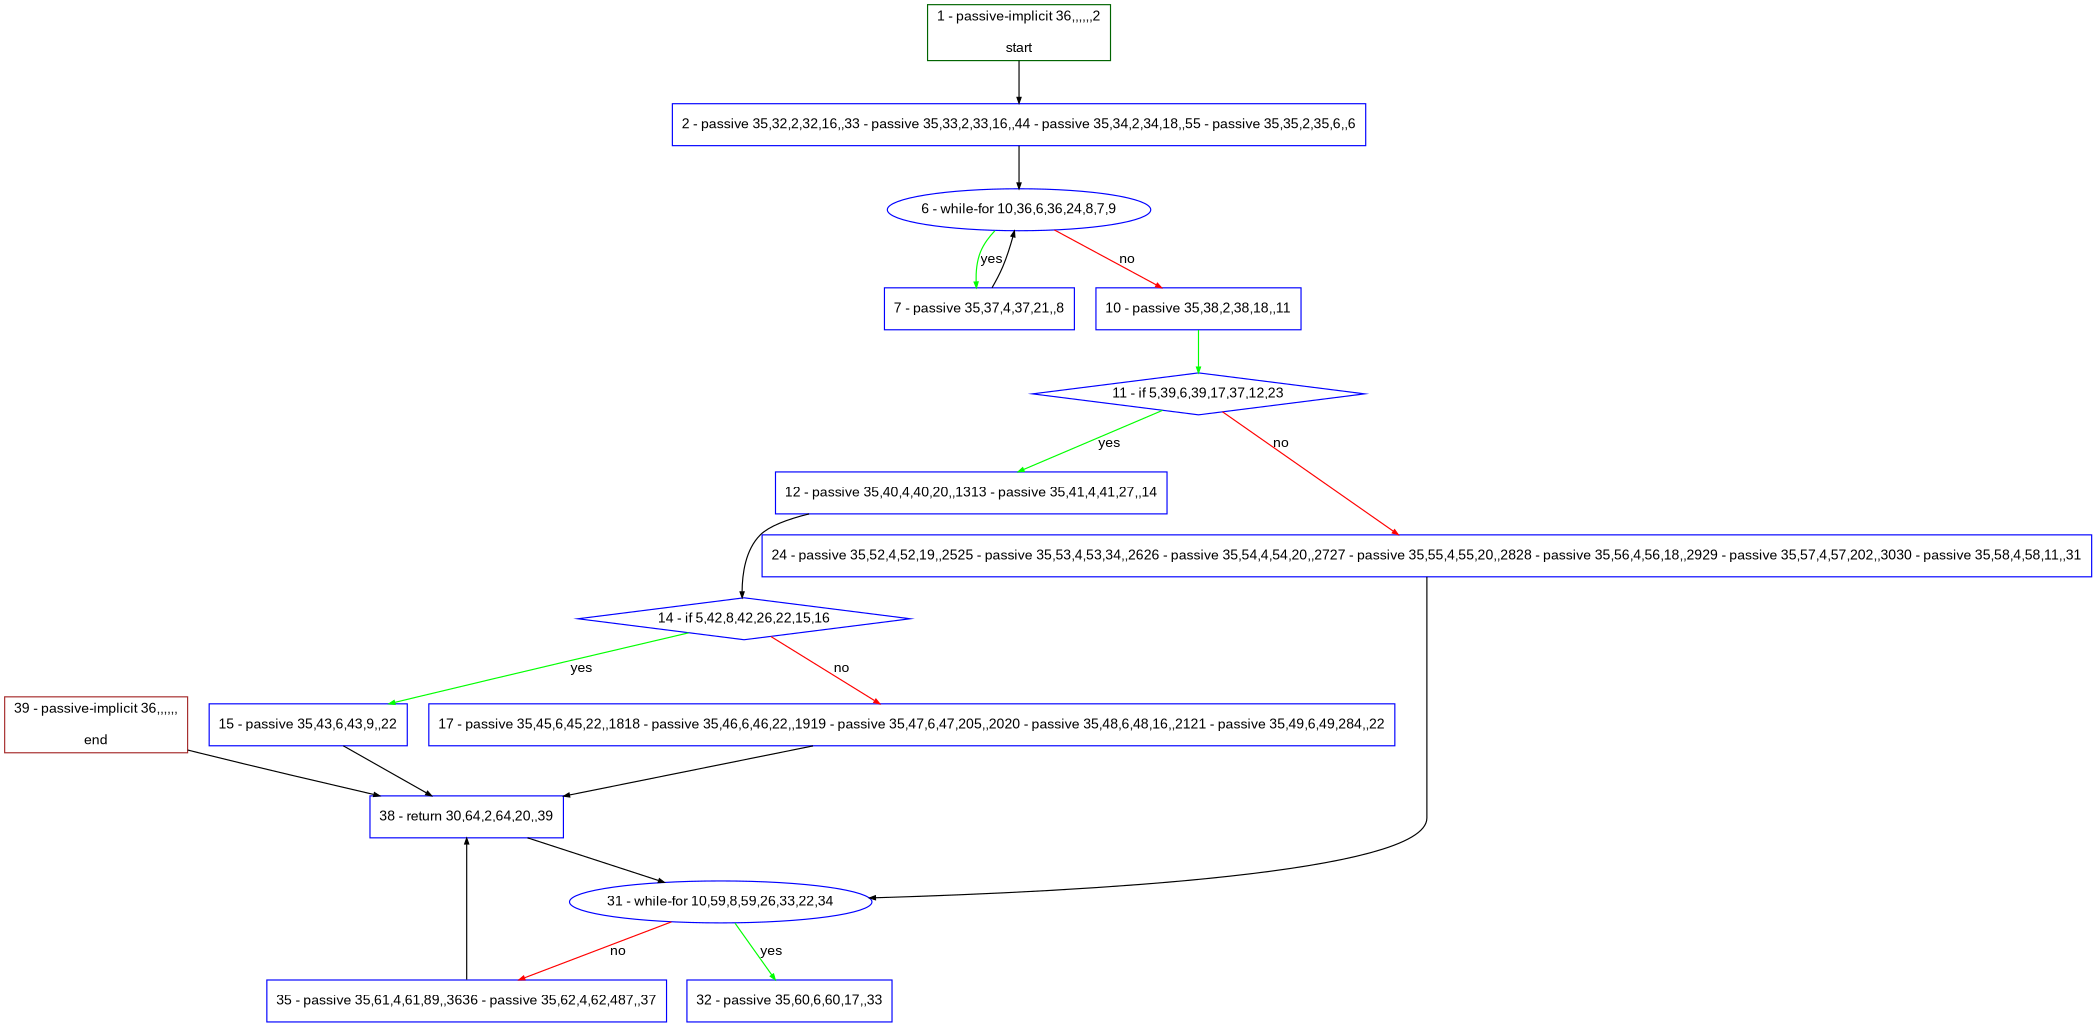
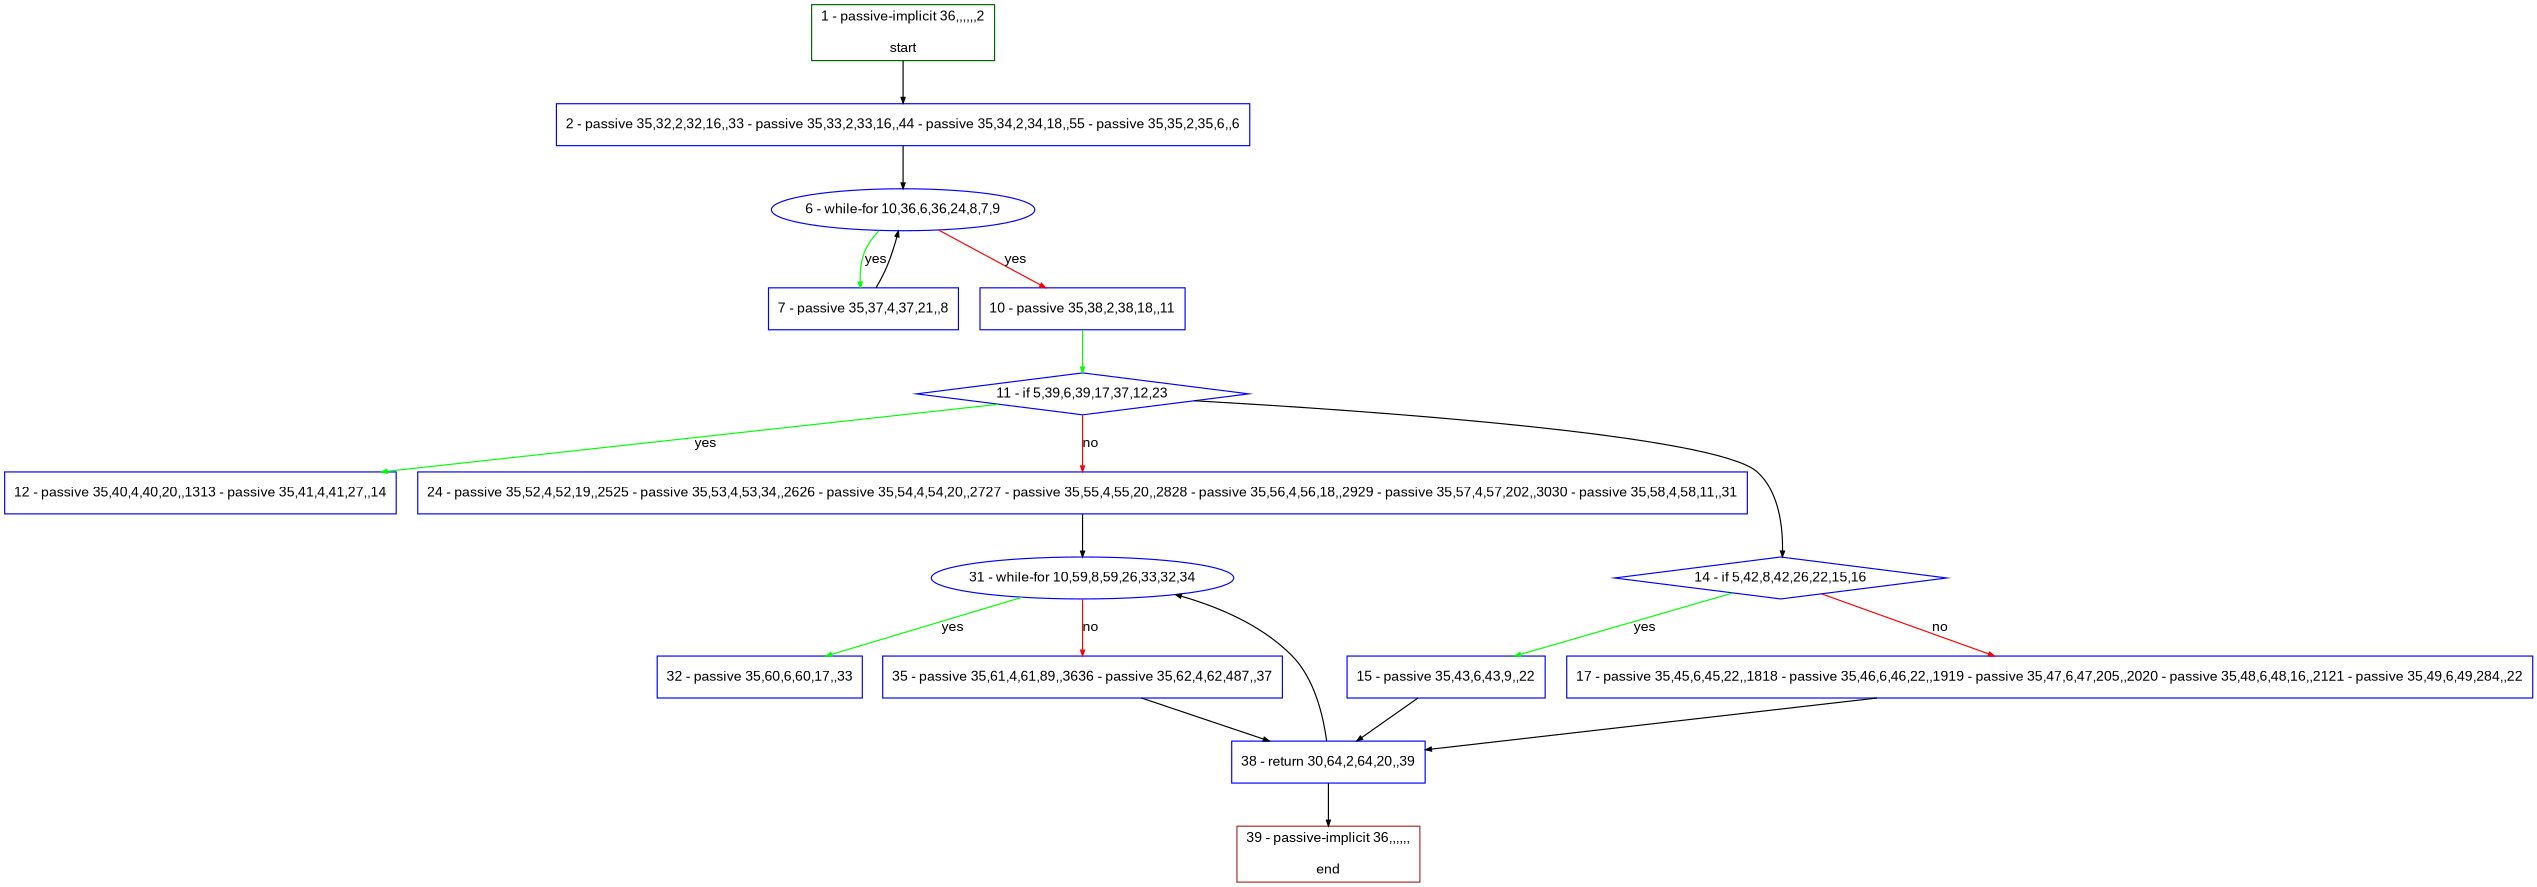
edge "6 - while-for 10,36,6,36,24,8,7,9" -> "10 - passive 35,38,2,38,18,,11": label "no" -> "yes"
edge "12 - passive 35,40,4,40,20,,1313 - passive 35,41,4,41,27,,14" -> "14 - if 5,42,8,42,26,22,15,16": now "11 - if 5,39,6,39,17,37,12,23" -> "14 - if 5,42,8,42,26,22,15,16"
edge "39 - passive-implicit 36,,,,,, end" -> "38 - return 30,64,2,64,20,,39": reversed
node "31 - while-for 10,59,8,59,26,33,22,34": label "31 - while-for 10,59,8,59,26,33,22,34" -> "31 - while-for 10,59,8,59,26,33,32,34"
